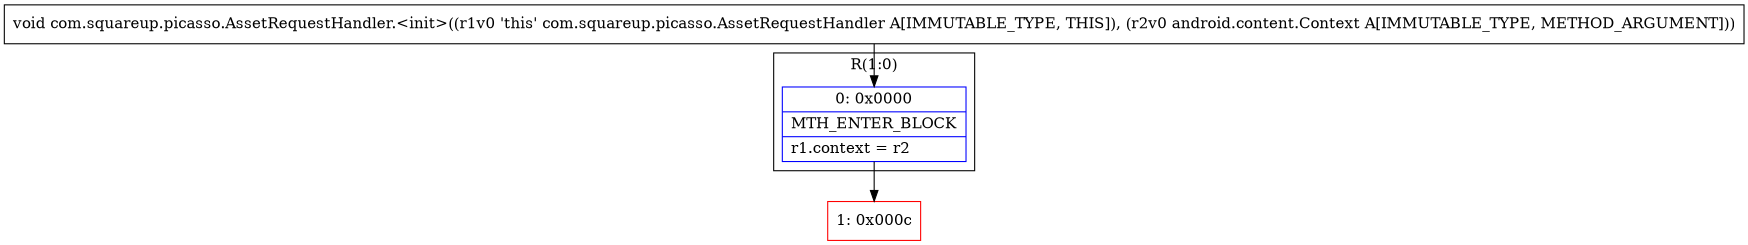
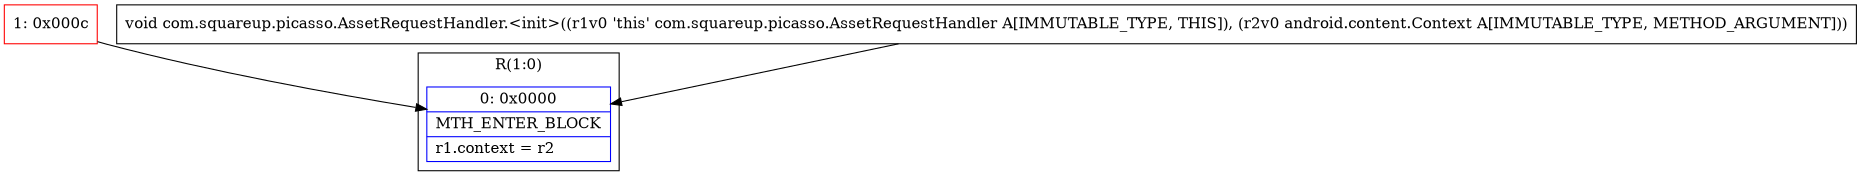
edge "0: 0x0000" -> "1: 0x000c": reversed
